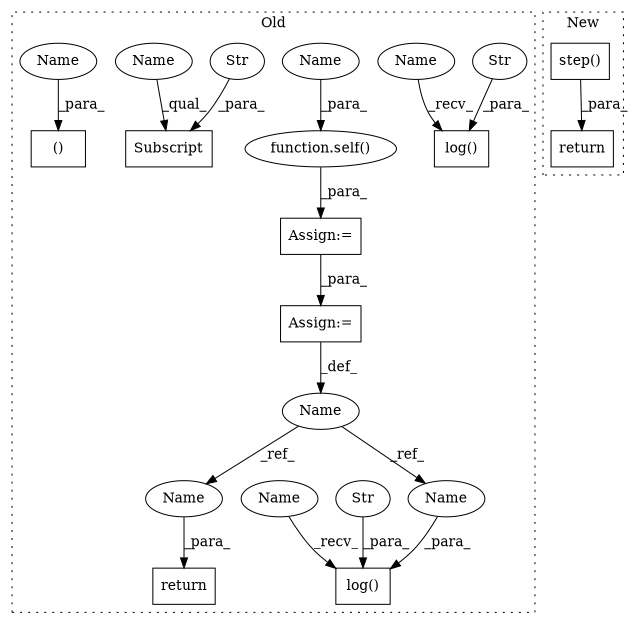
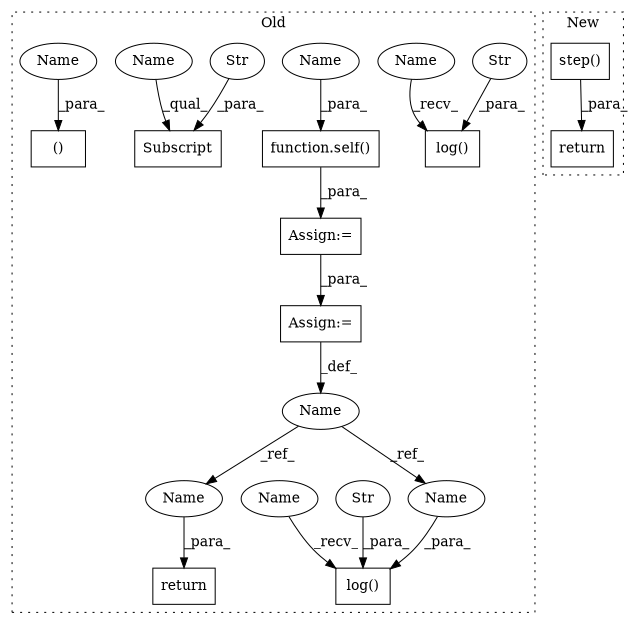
node "function.self()": shape ellipse -> box
